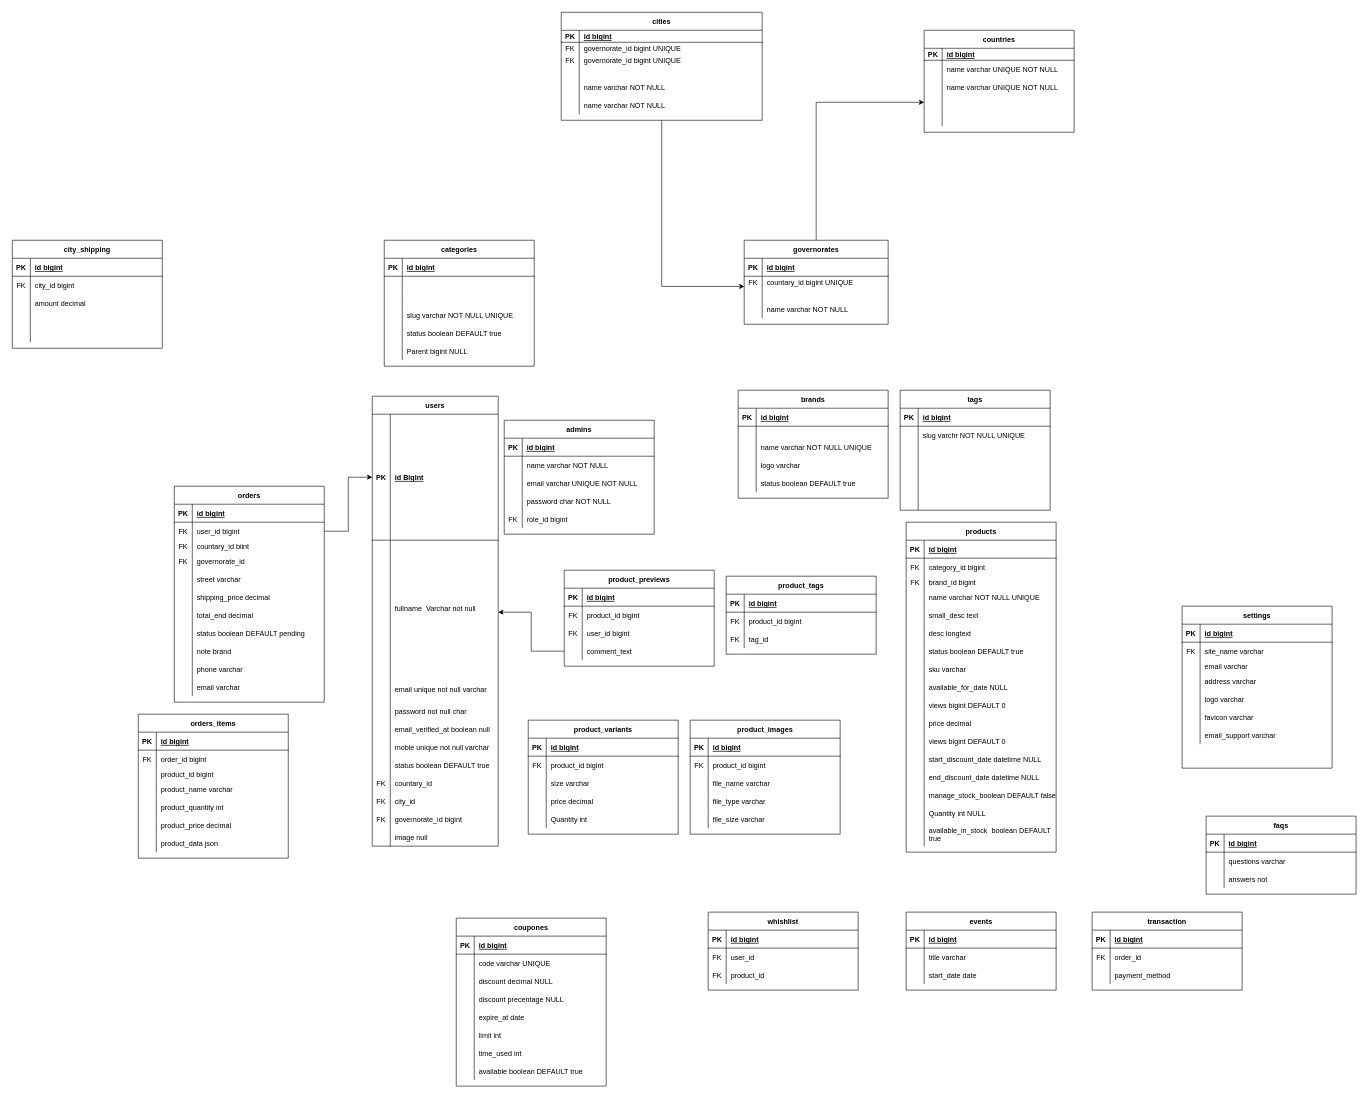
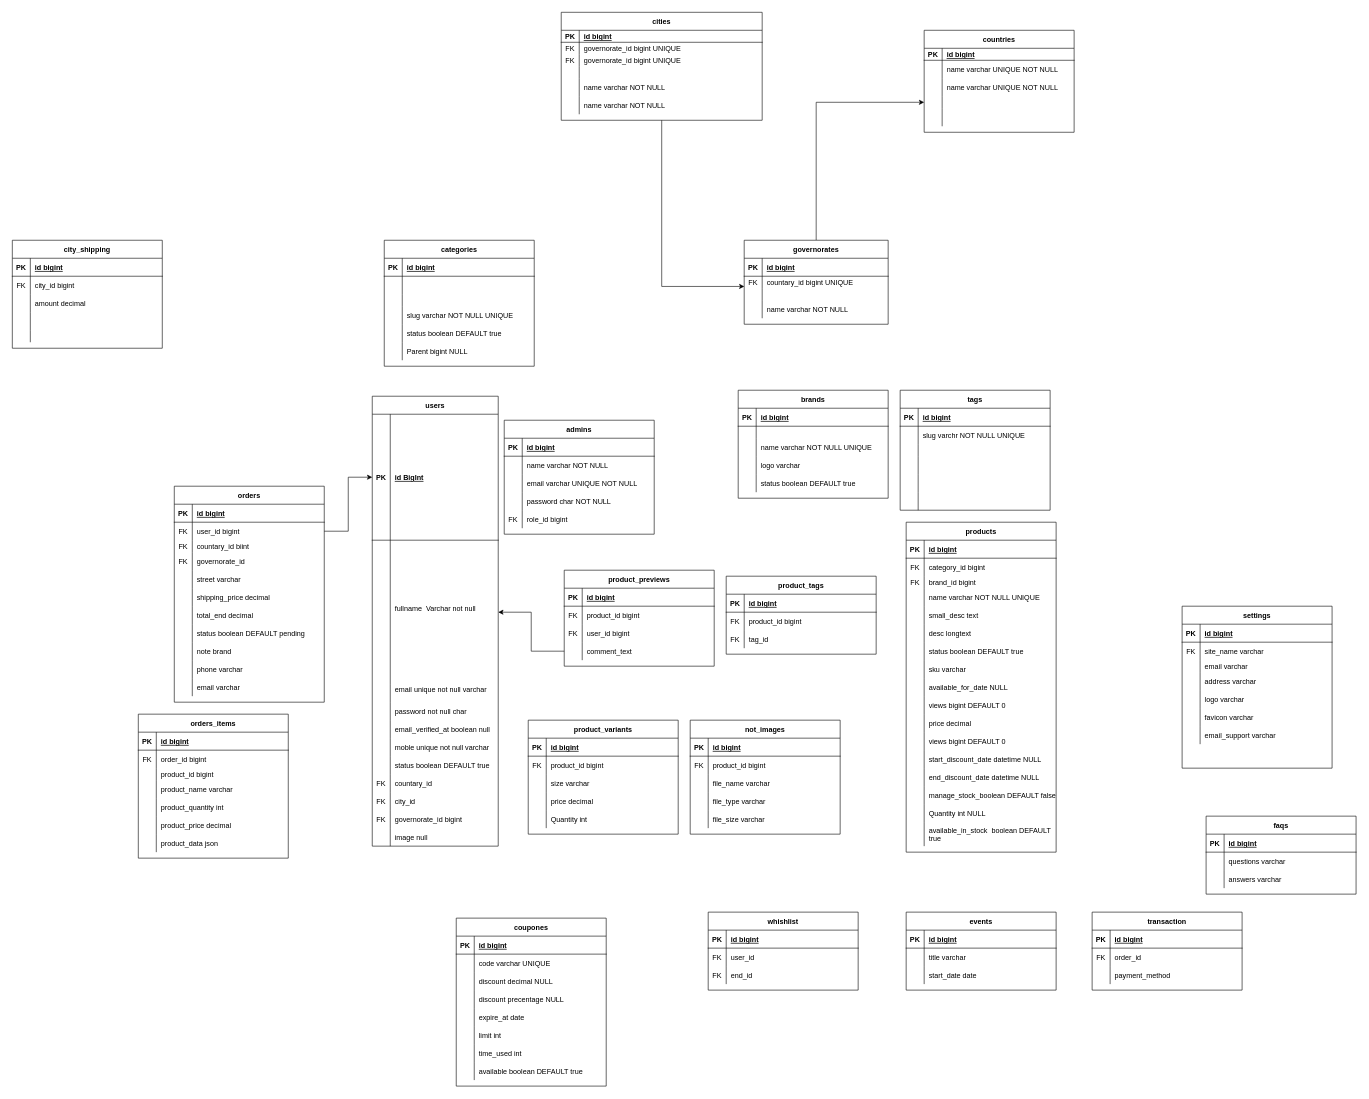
node "product_images": label "product_images" -> "not_images"
node "answers not": label "answers not" -> "answers varchar"
node "product_id": label "product_id" -> "end_id"
